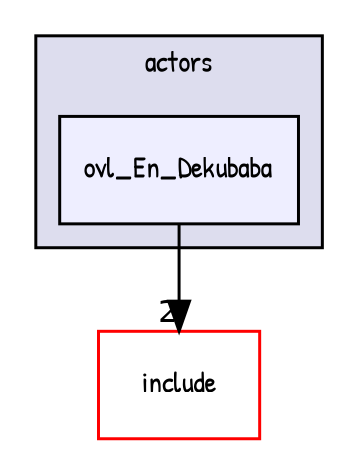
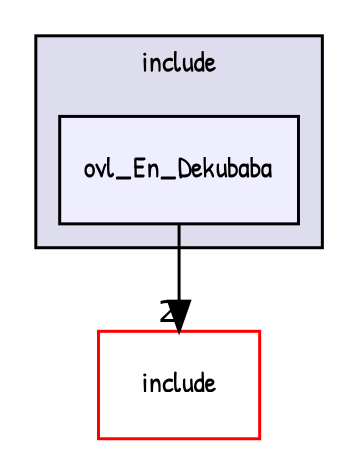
cluster "actors": label "actors" -> "include"
